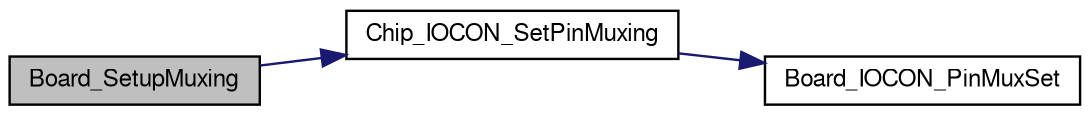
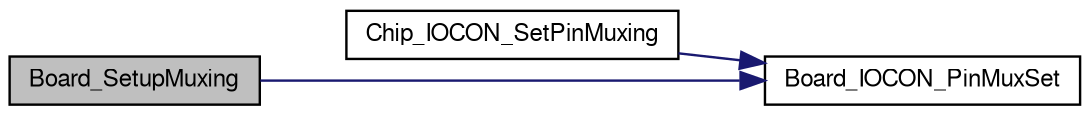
edge "Board_SetupMuxing" -> "Chip_IOCON_SetPinMuxing": now "Board_SetupMuxing" -> "Board_IOCON_PinMuxSet"
